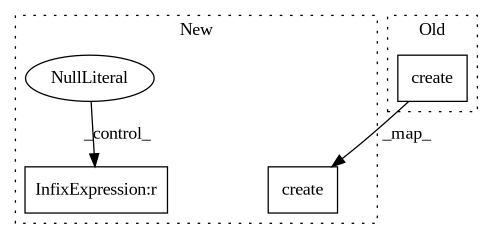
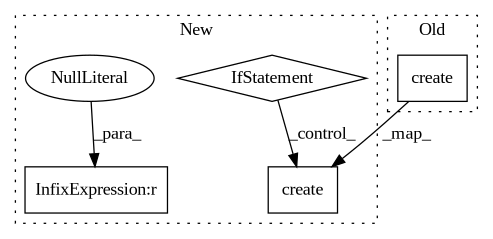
node "IfStatement": added
edge "NullLiteral" -> "InfixExpression:r": label "_control_" -> "_para_"
